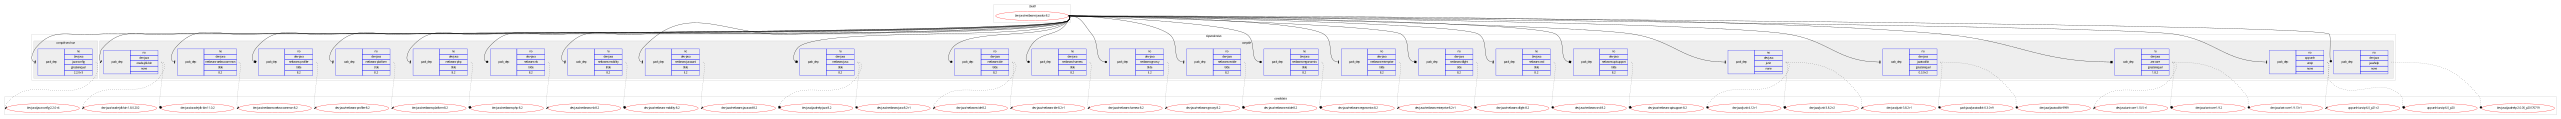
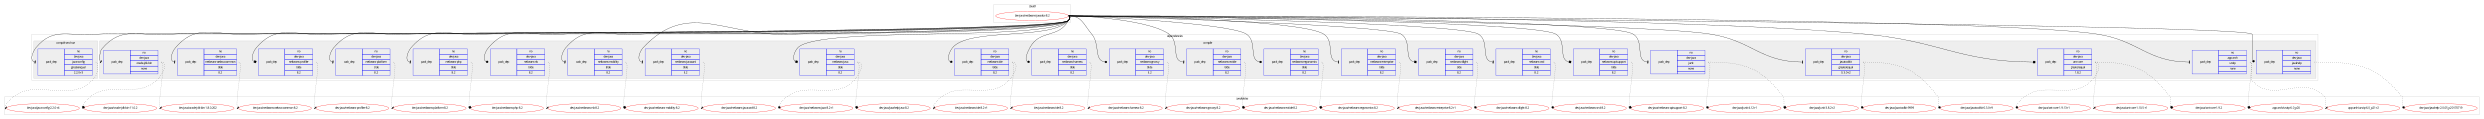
node "dev-java/junit-3.8.2-r1": removed
node "pack-java/javatoolkit-0.3.0-r9": label "pack-java/javatoolkit-0.3.0-r9" -> "dev-java/javatoolkit-0.3.0-r9"
